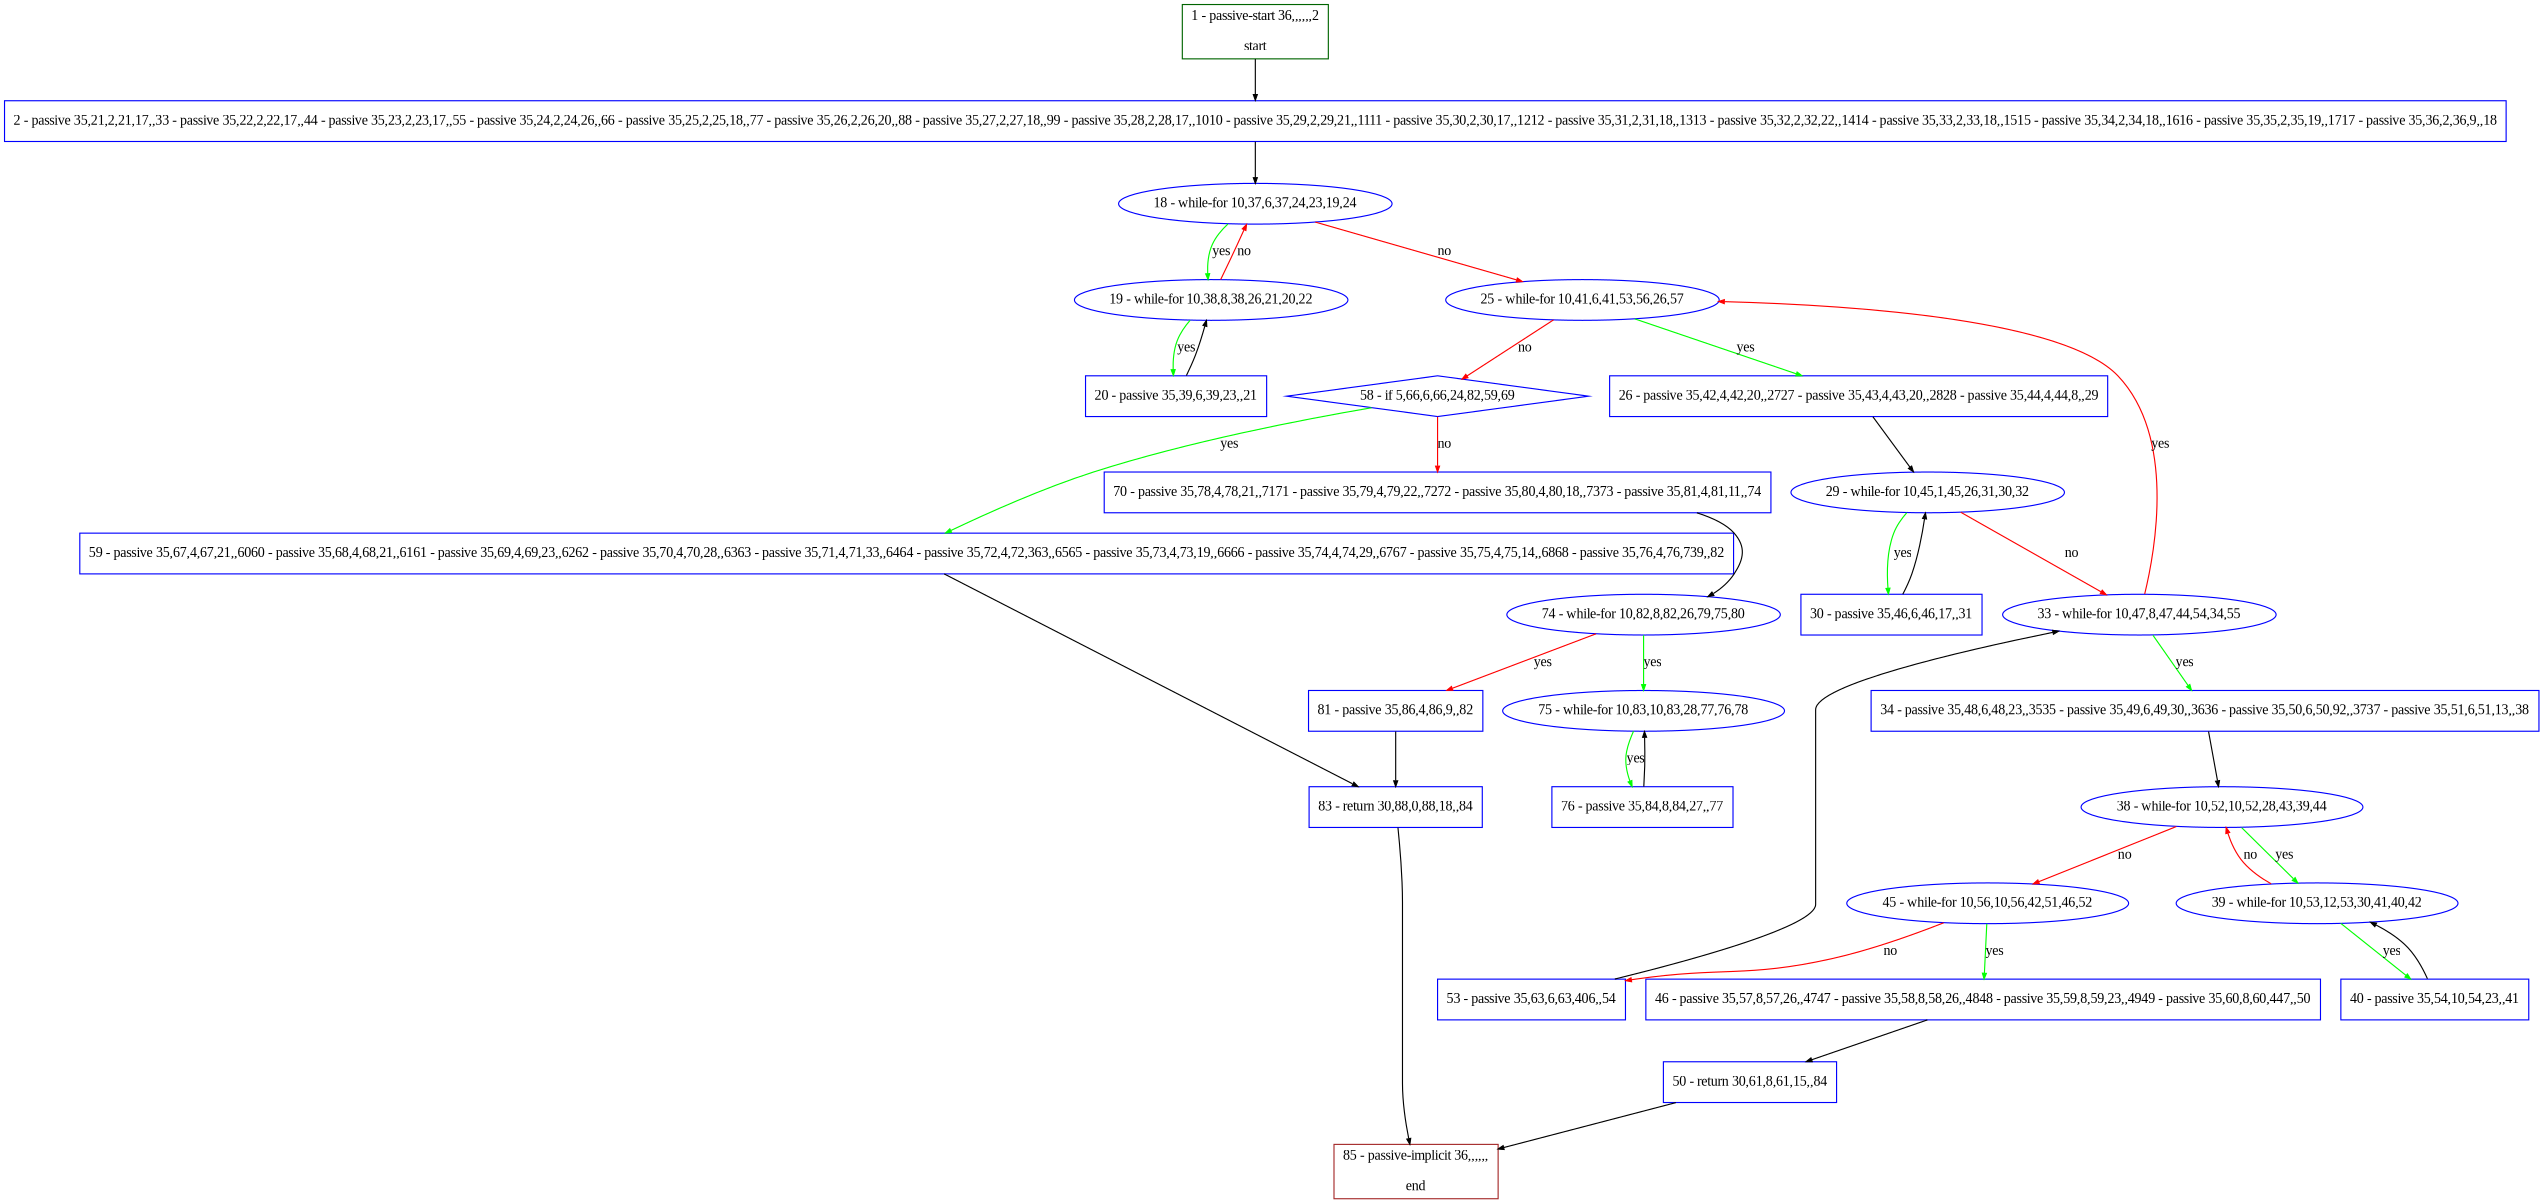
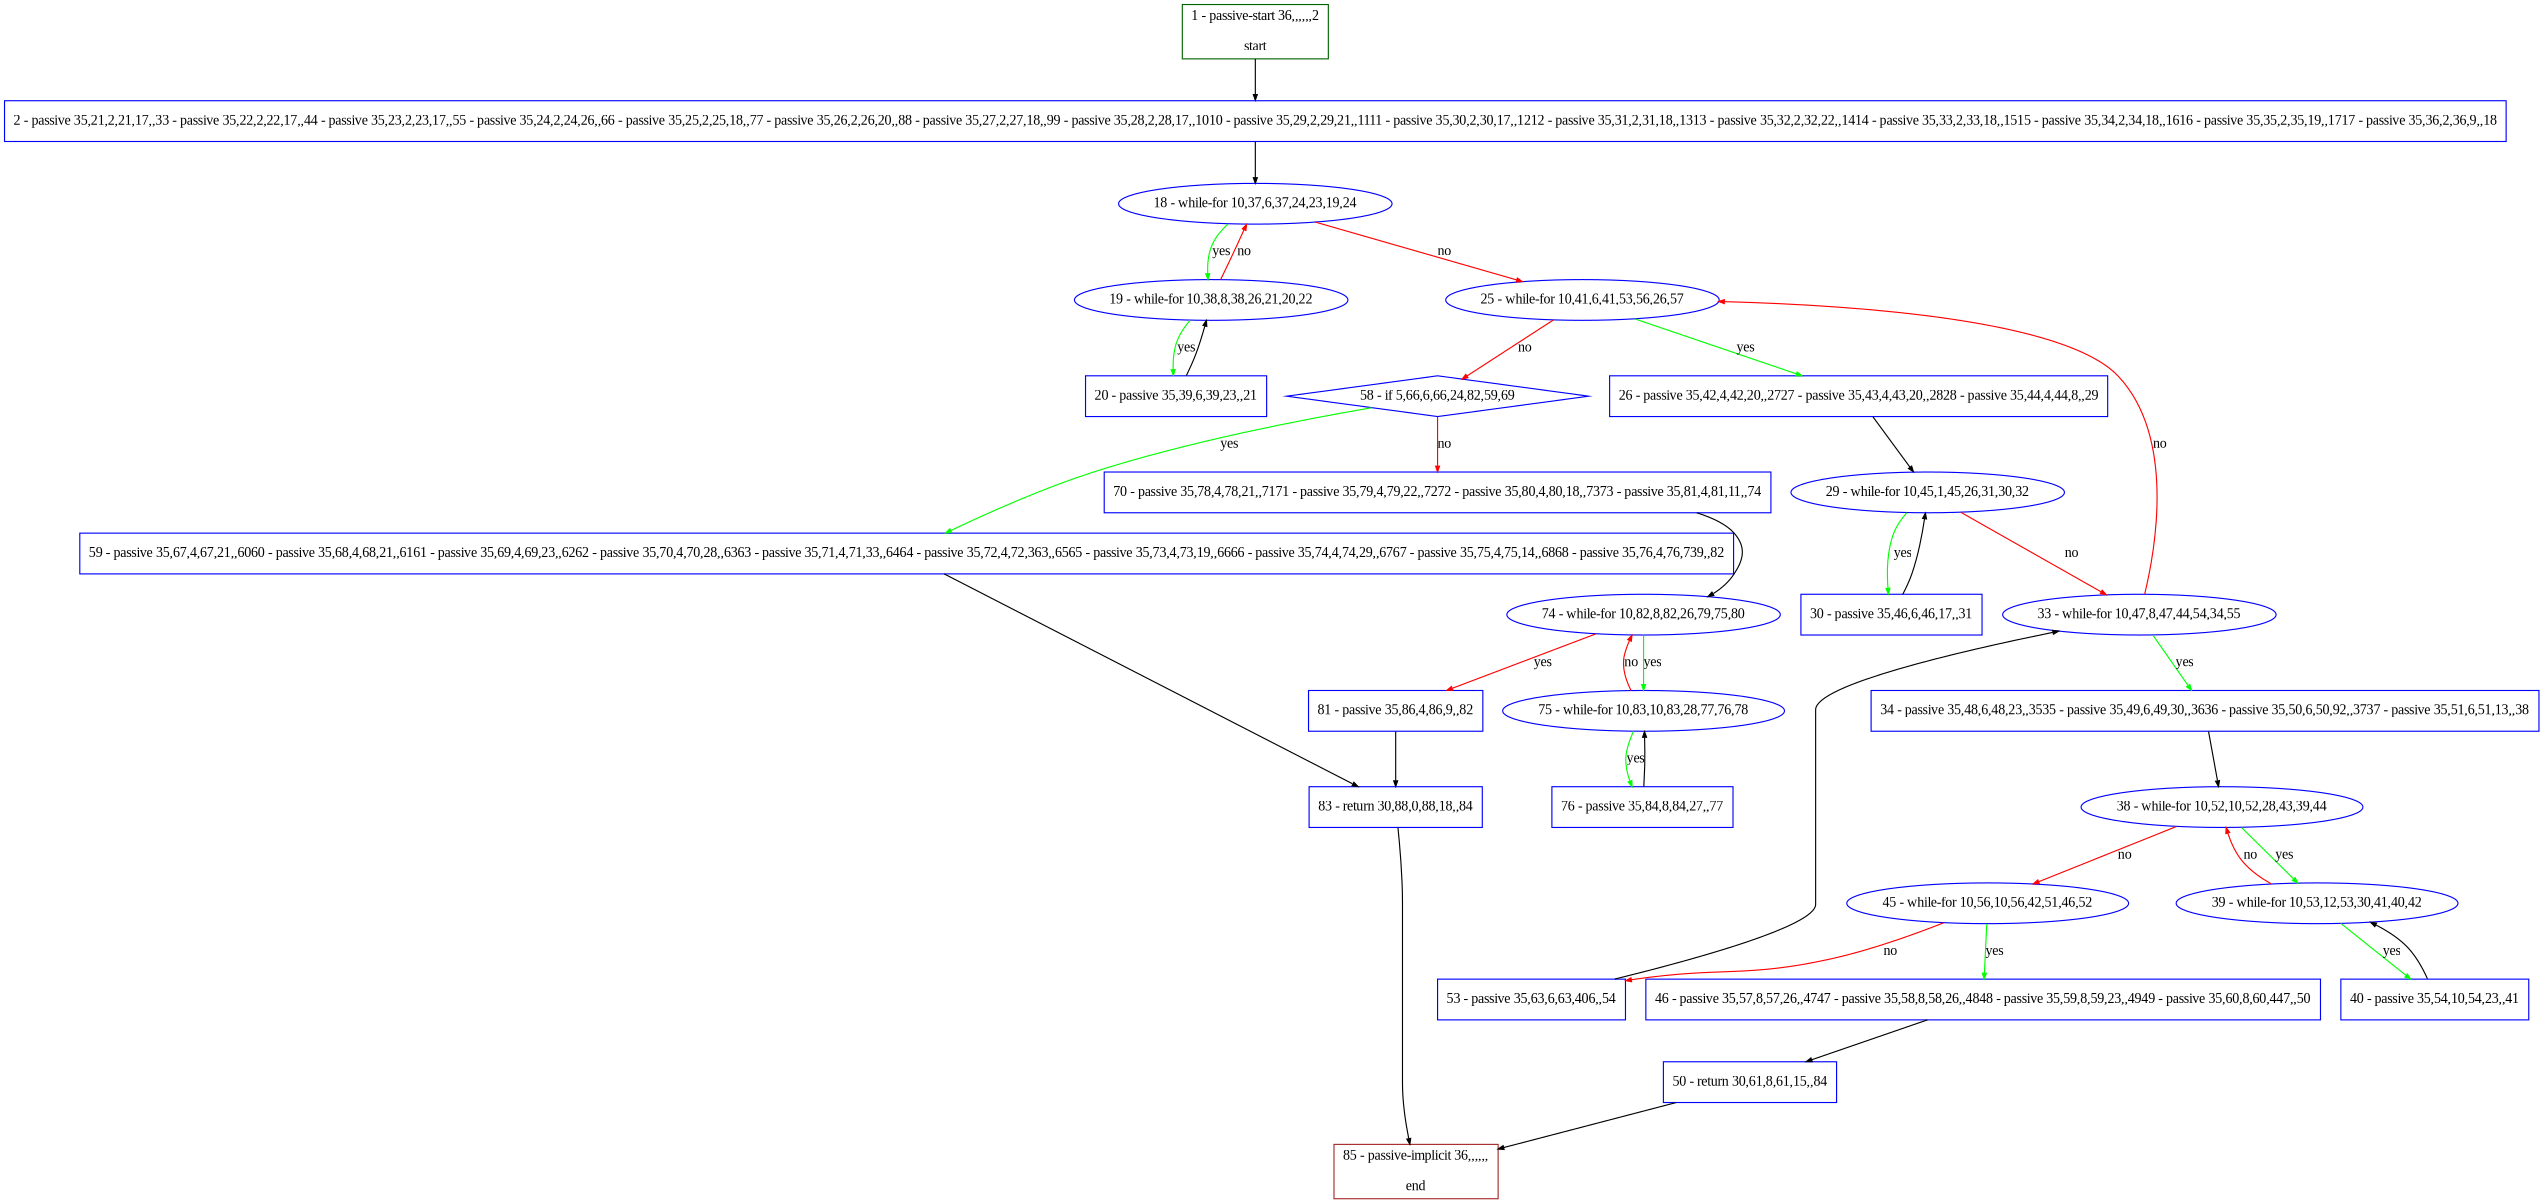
edge "33 - while-for 10,47,8,47,44,54,34,55" -> "25 - while-for 10,41,6,41,53,56,26,57": label "yes" -> "no"
edge "75 - while-for 10,83,10,83,28,77,76,78" -> "74 - while-for 10,82,8,82,26,79,75,80": added, label "no"
